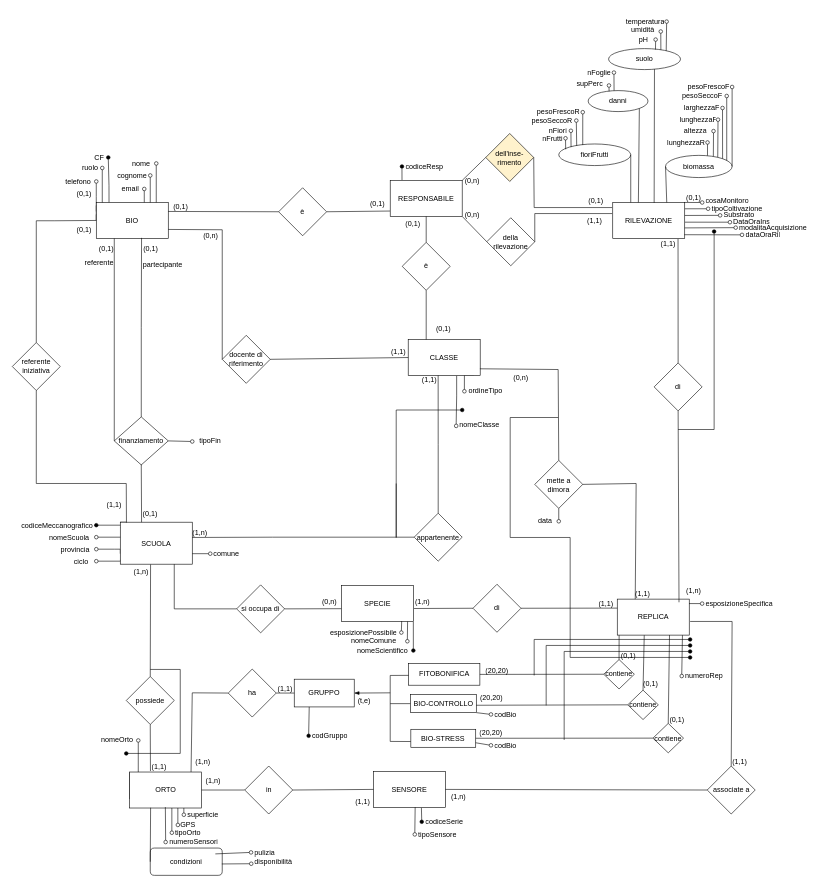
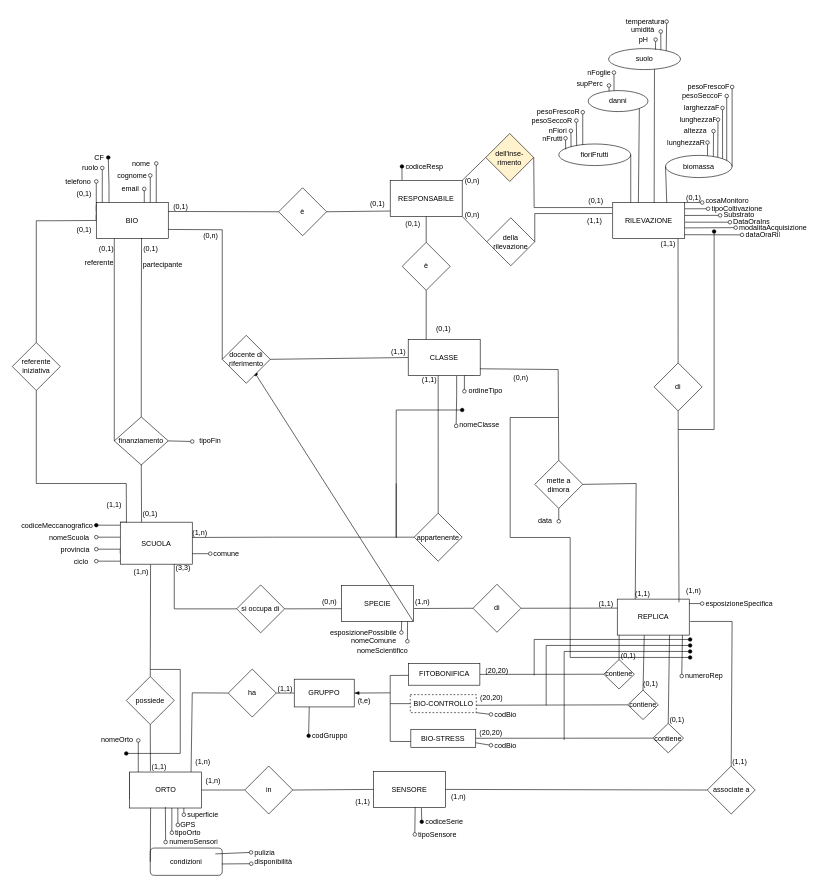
node "(3,3)": added
edge "SPECIE" -> "nomeScientifico": now "SPECIE" -> "docente di riferimento"
node "BIO-CONTROLLO": style solid -> dashed
